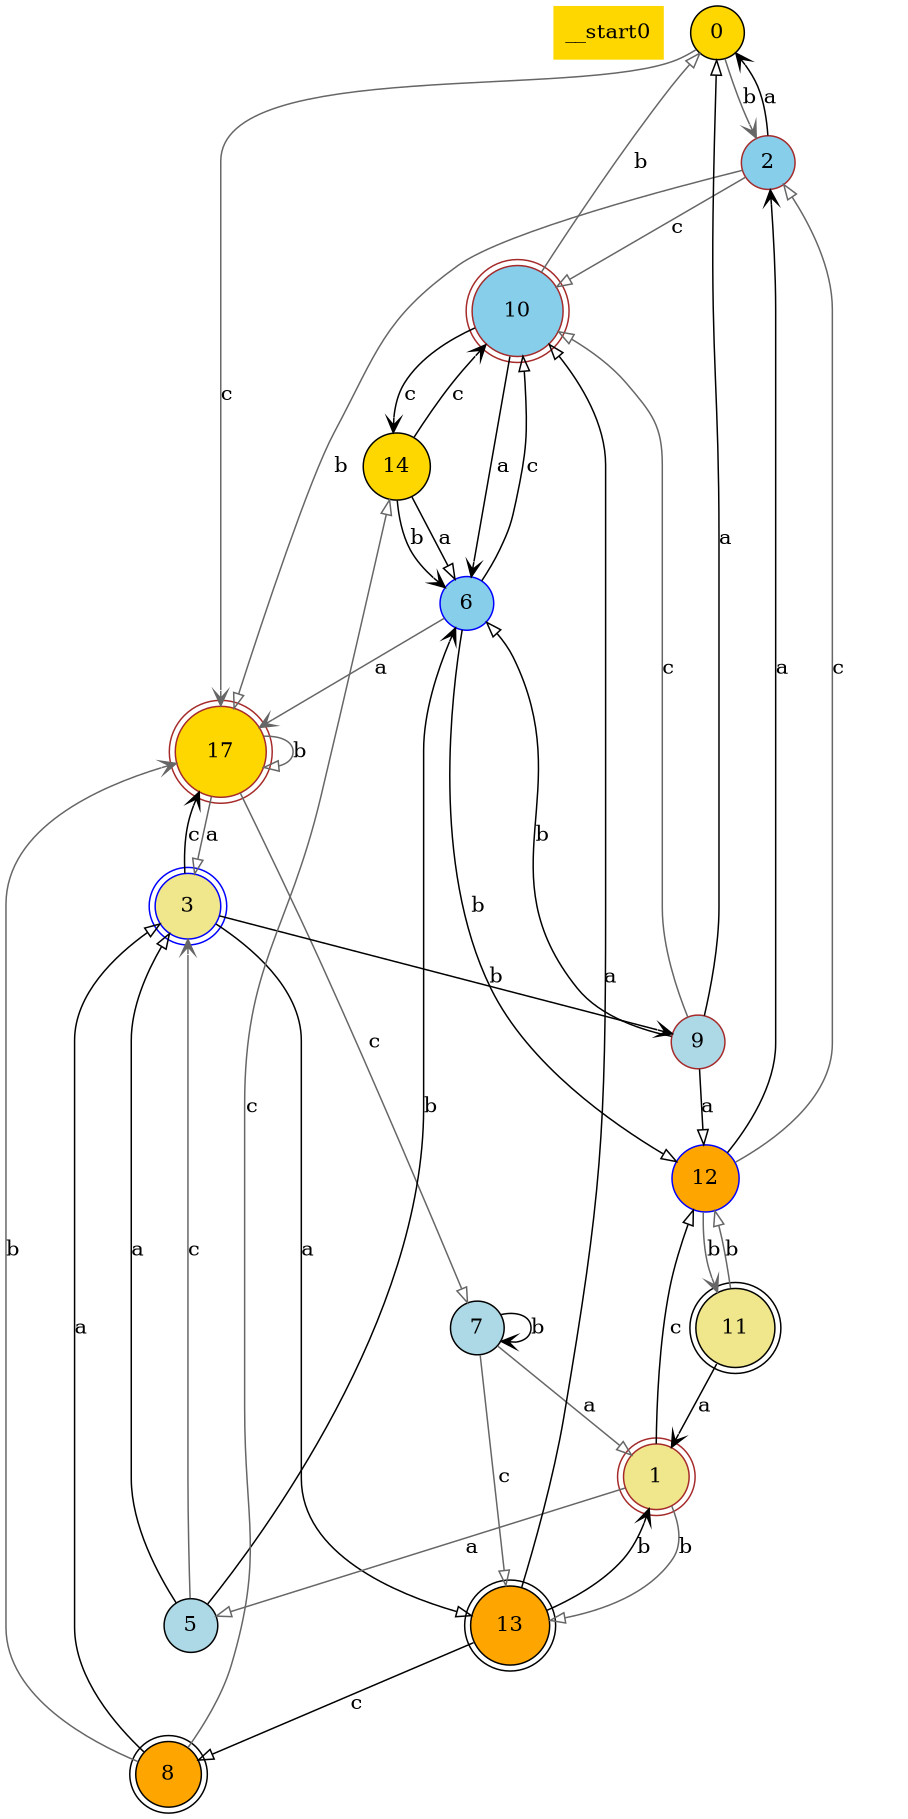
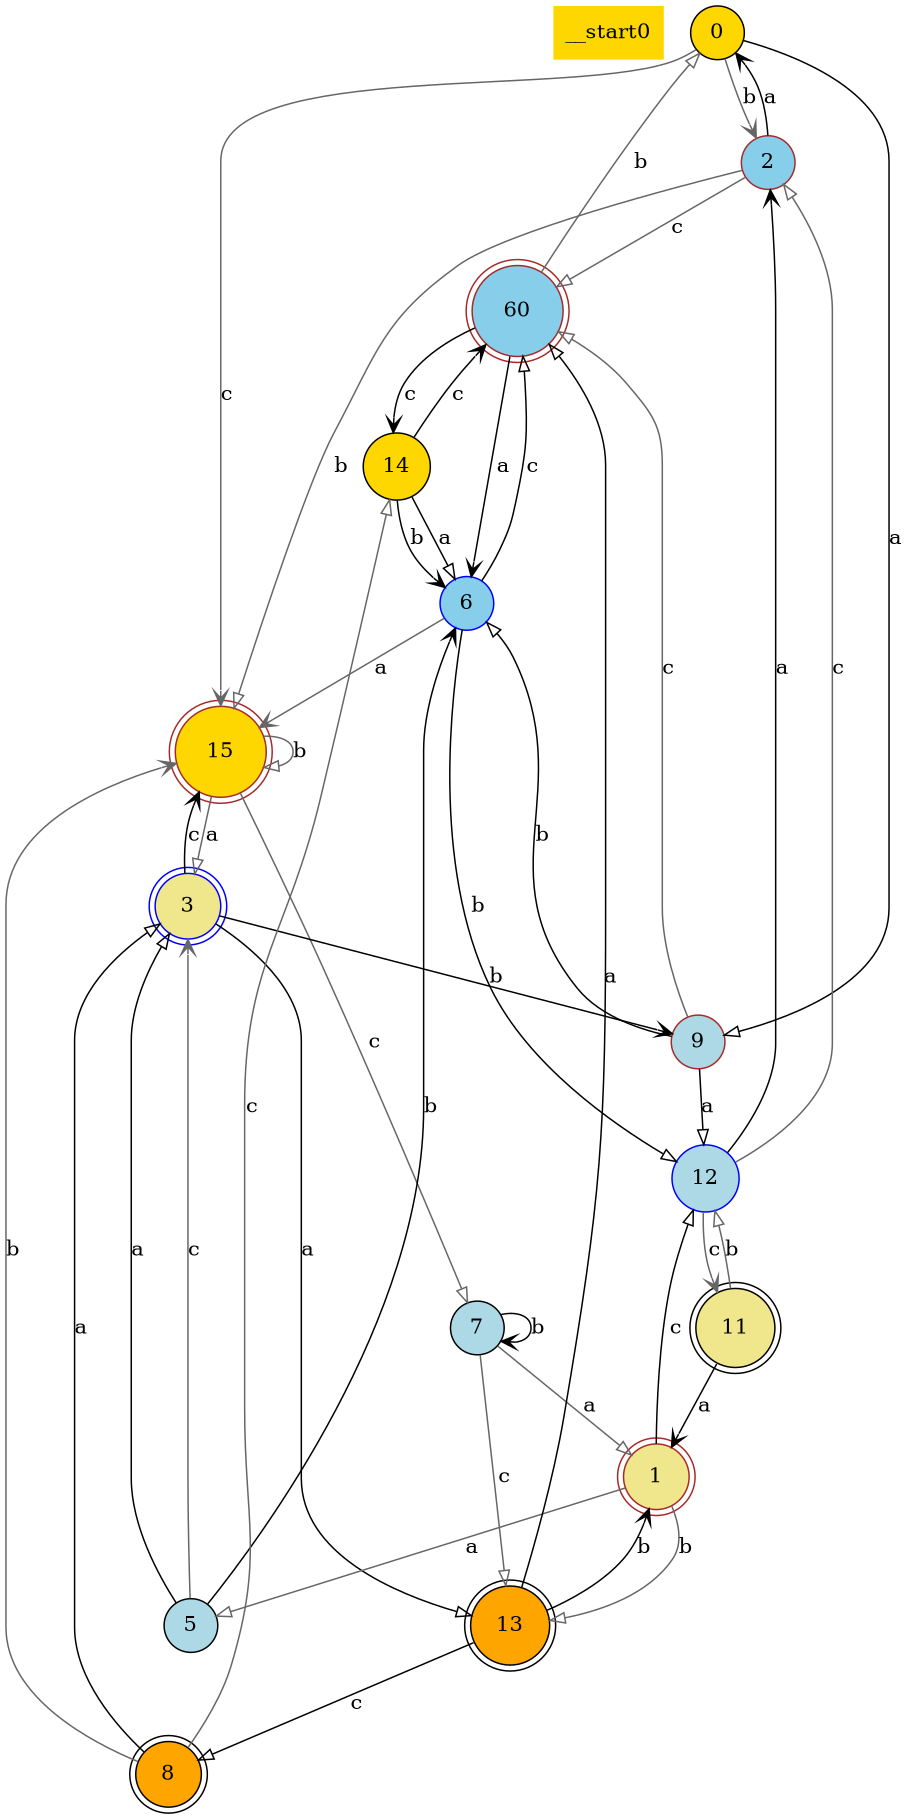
node "10": label "10" -> "60"
edge "9" -> "0": reversed
node "17": label "17" -> "15"
node "12": fillcolor orange -> lightblue
edge "12" -> "11": label "b" -> "c"
